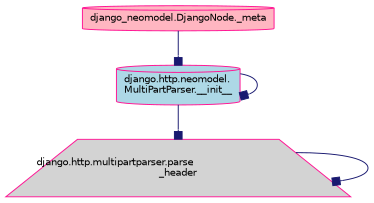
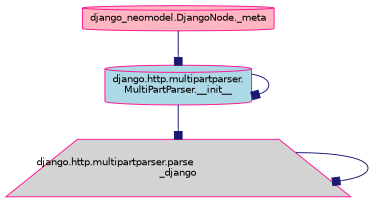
node "django.http.neomodel. MultiPartParser.__init__": label "django.http.neomodel. MultiPartParser.__init__" -> "django.http.multipartparser. MultiPartParser.__init__"
node "django.http.multipartparser.parse _header": label "django.http.multipartparser.parse _header" -> "django.http.multipartparser.parse _django"
